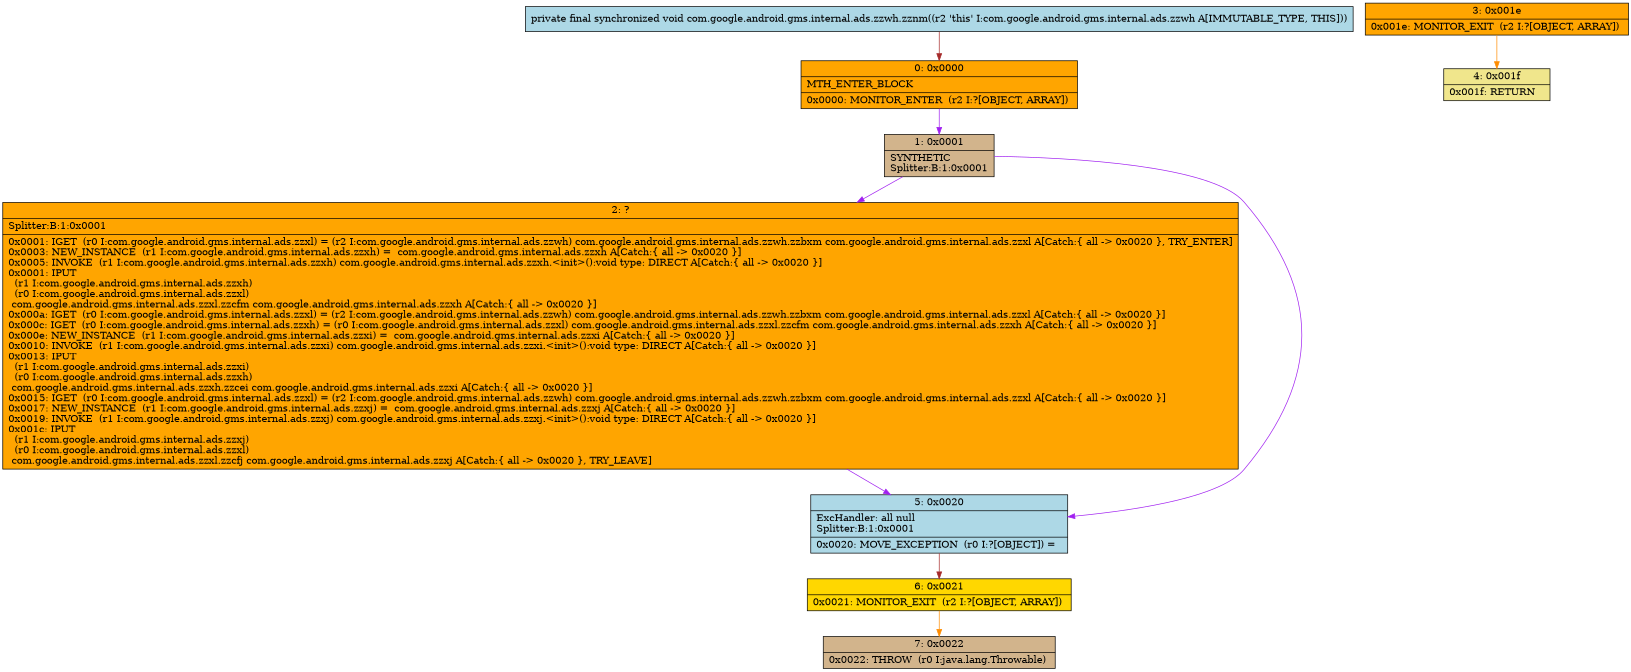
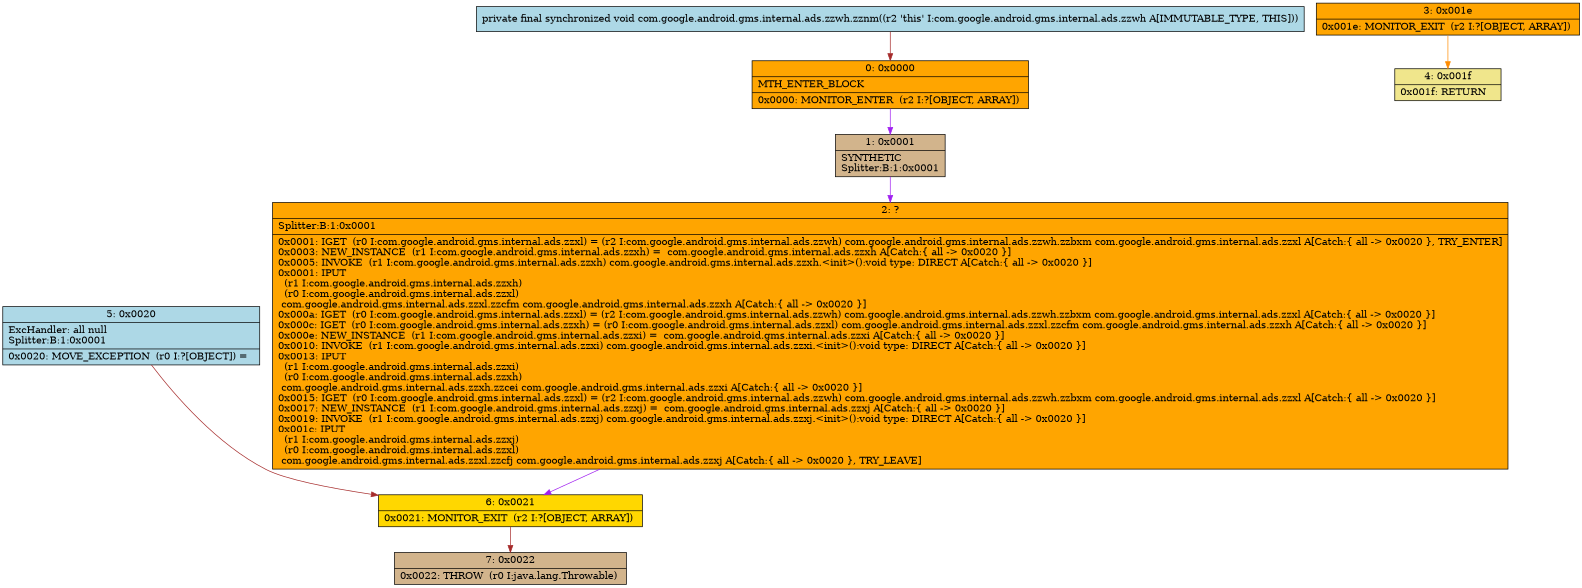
edge "1: 0x0001" -> "5: 0x0020": removed
edge "2: ?" -> "5: 0x0020": now "2: ?" -> "6: 0x0021"
edge "6: 0x0021" -> "7: 0x0022": color darkorange -> brown
